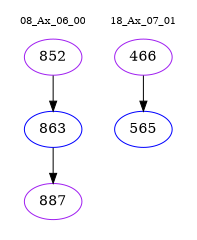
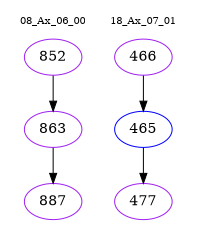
node "863": color blue -> purple
node "565": label "565" -> "465"
node "477": added
